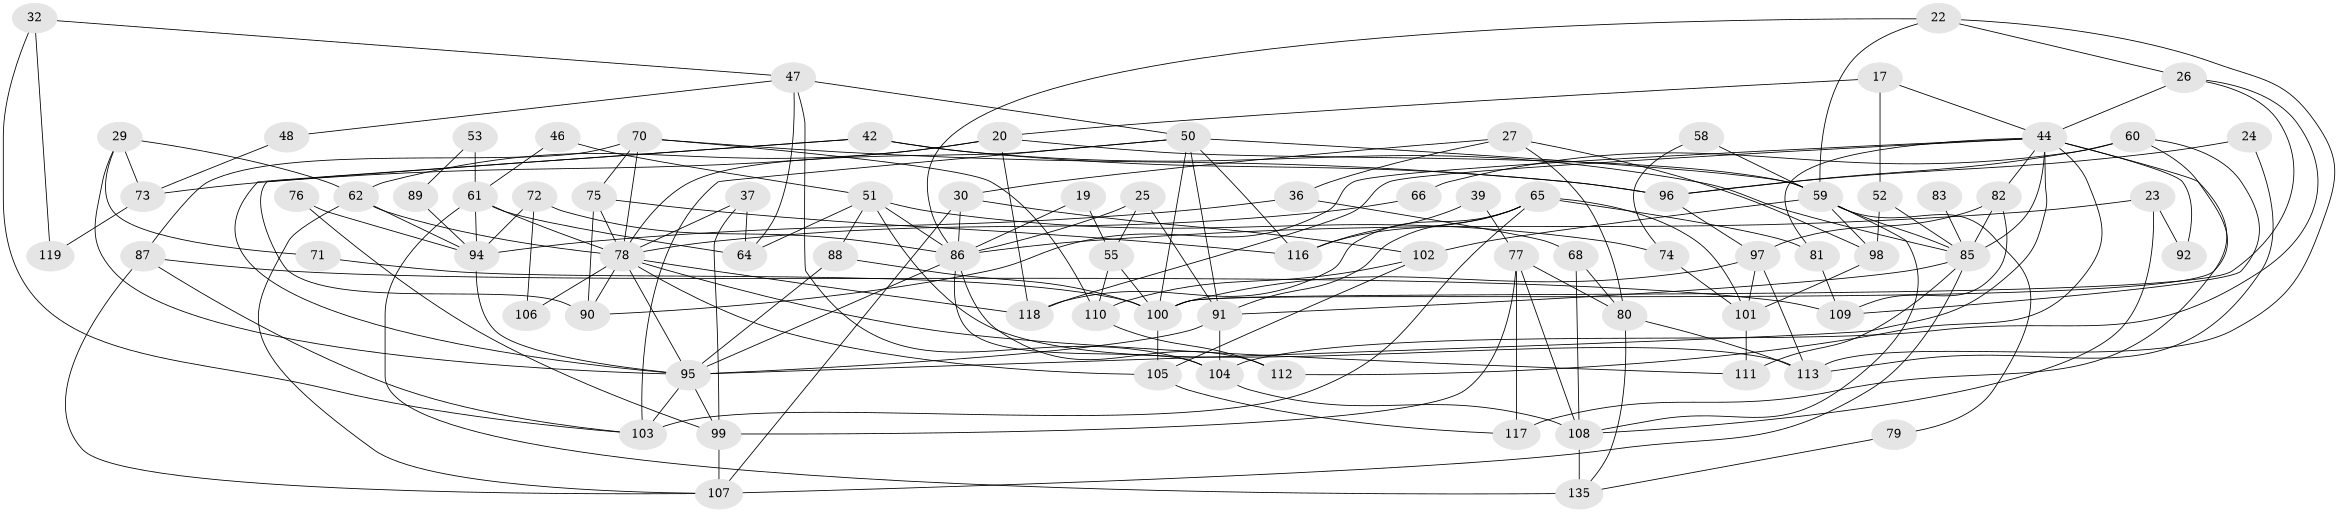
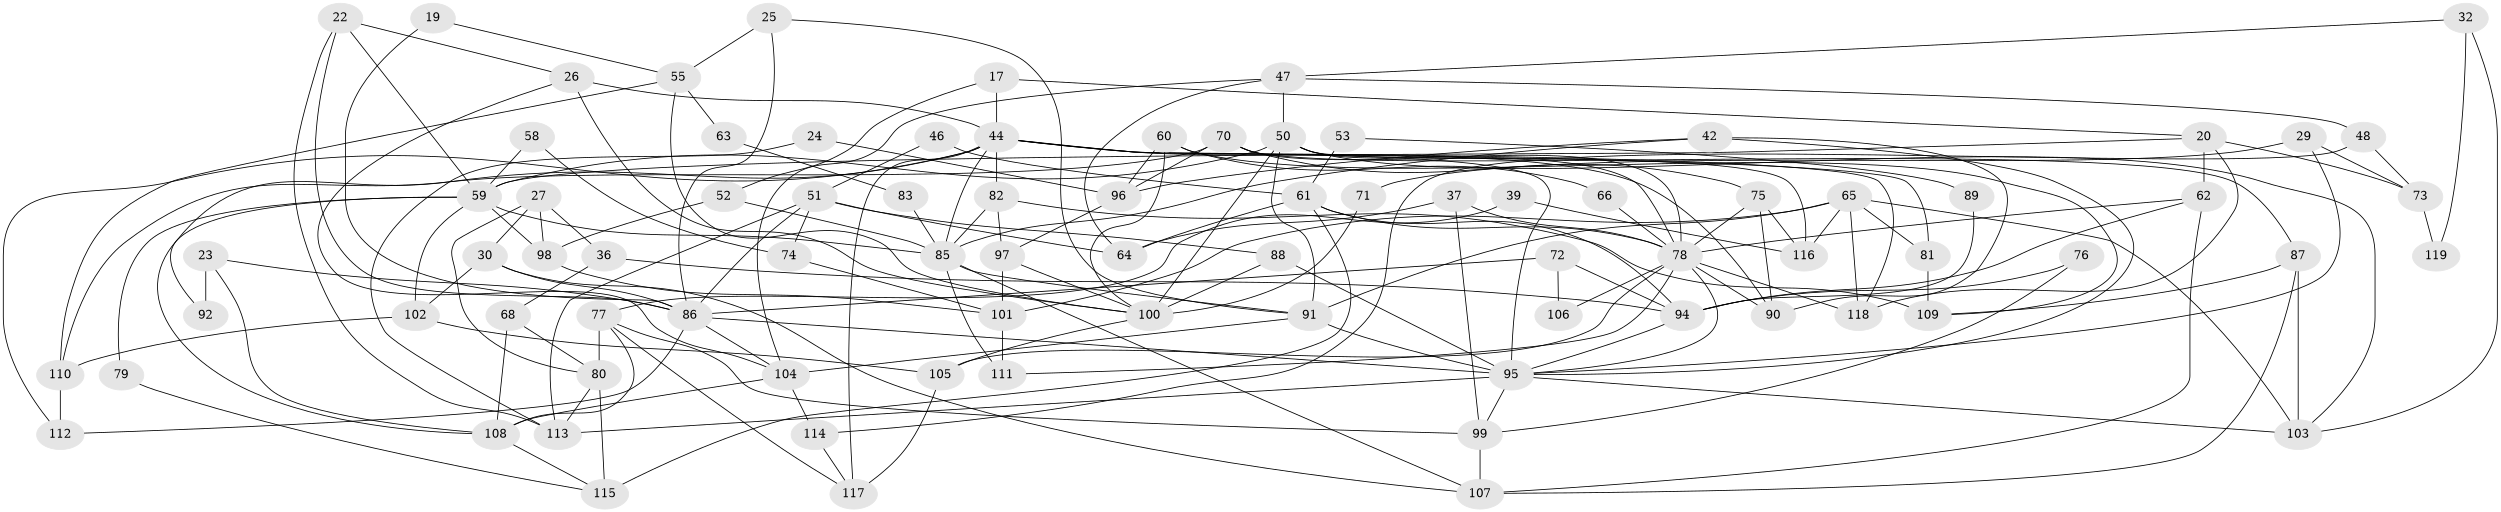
node "63": added
edge "29" -- "62": removed
edge "97" -- "113": now "95" -- "113"
node "114": added
node "135": label "135" -> "115"
